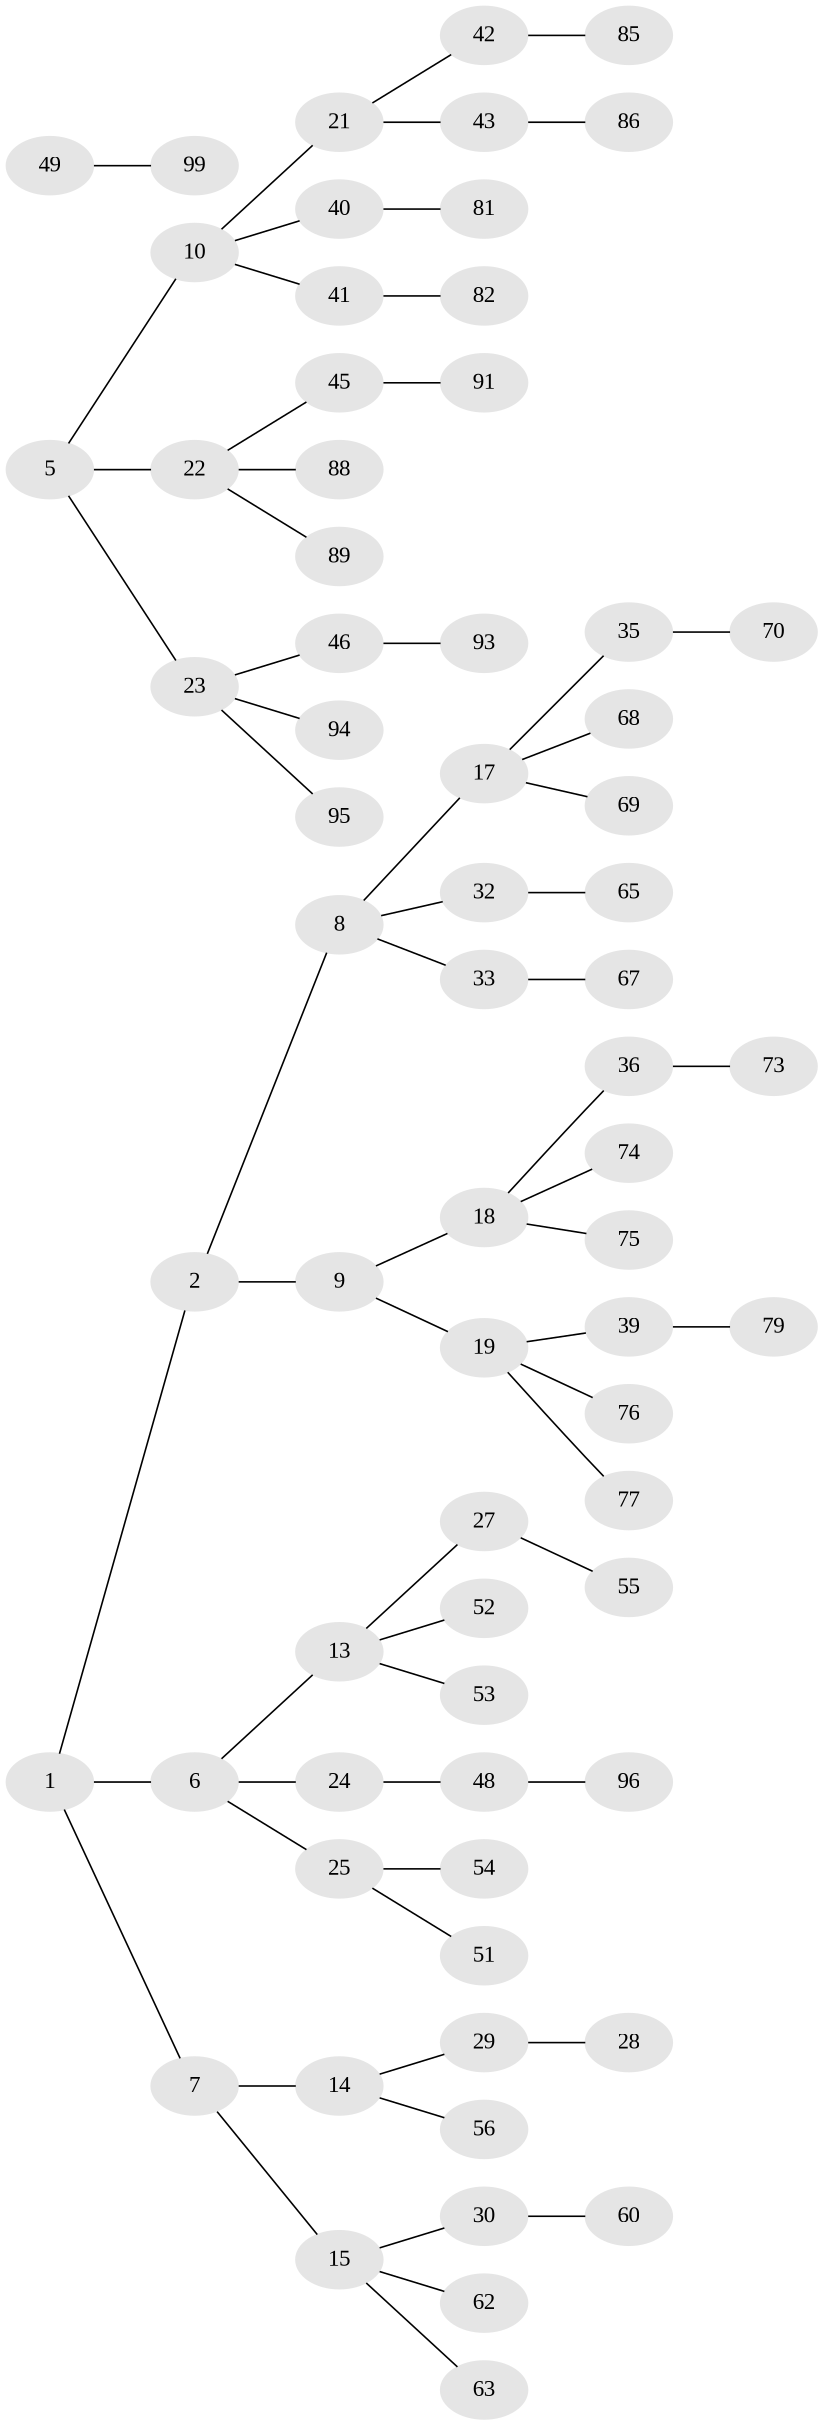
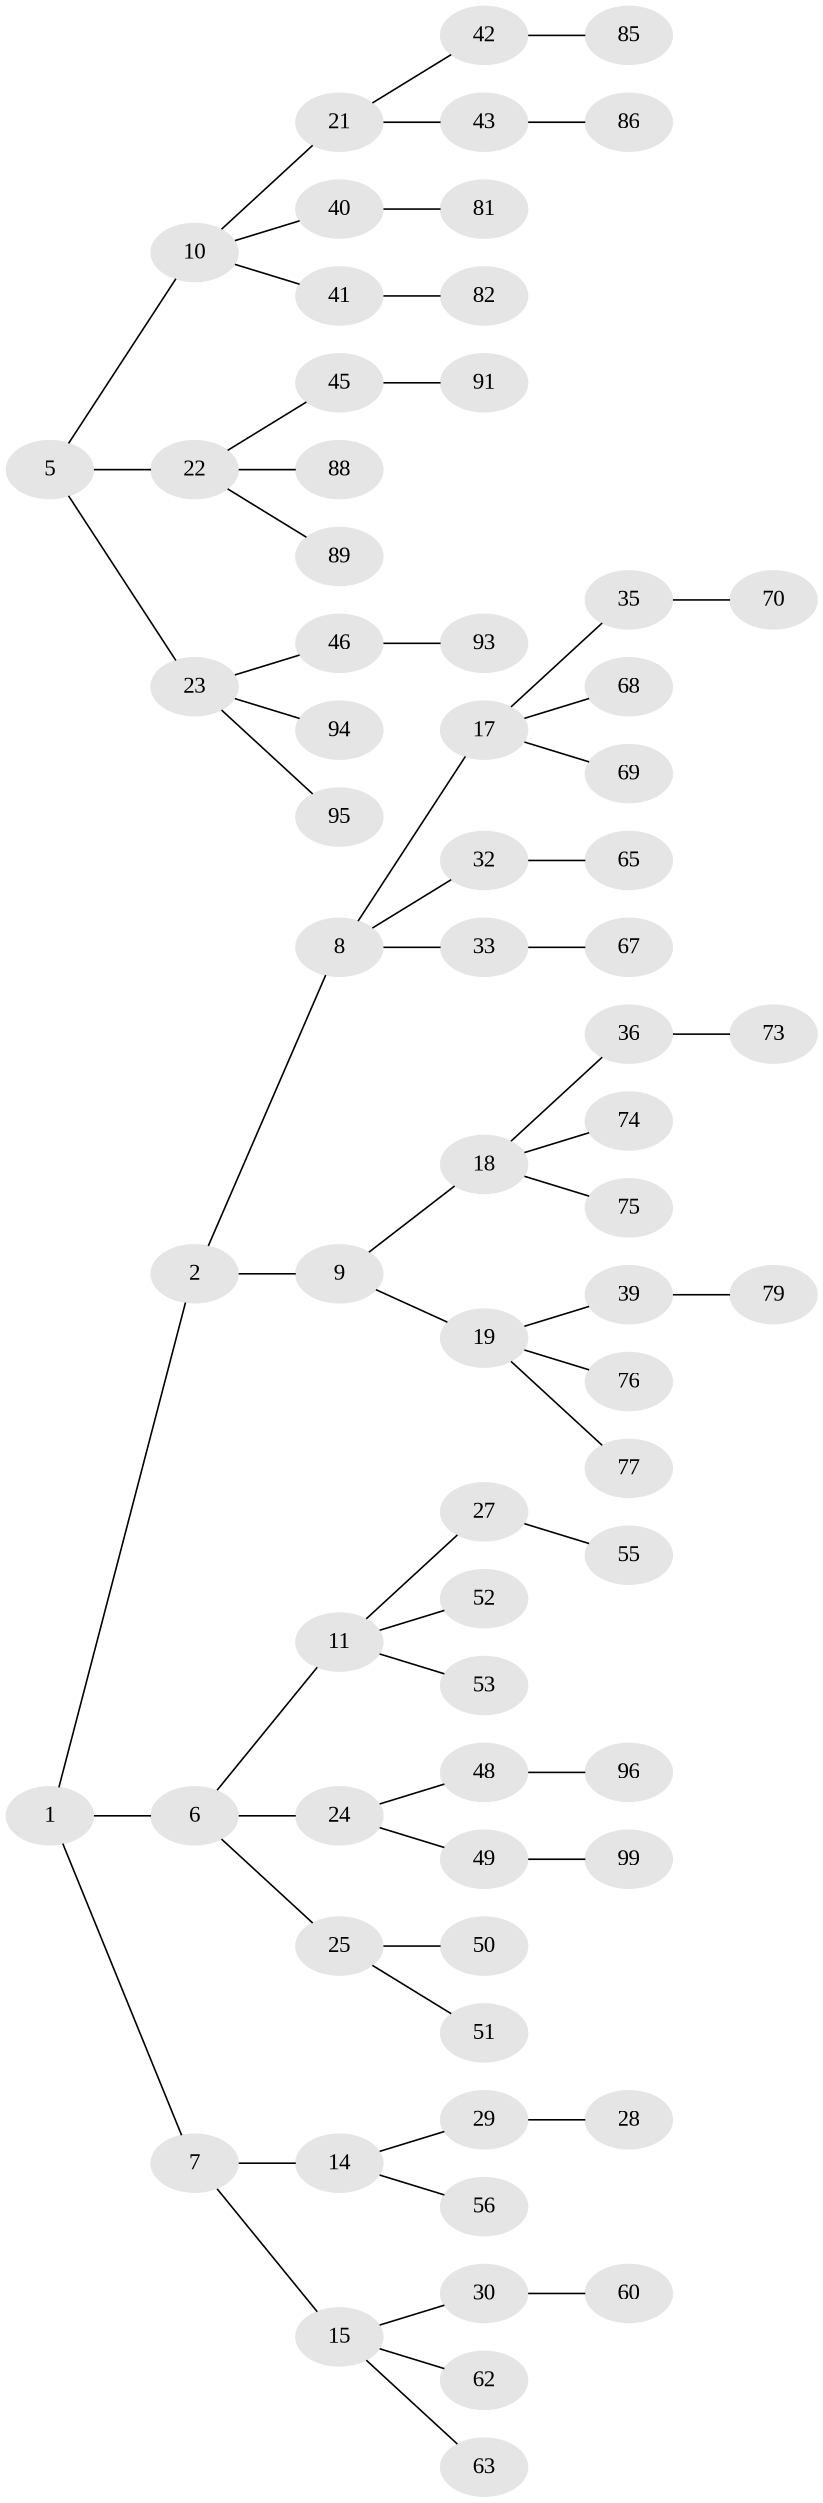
node "13": label "13" -> "11"
edge "24" -- "49": added
node "54": label "54" -> "50"
